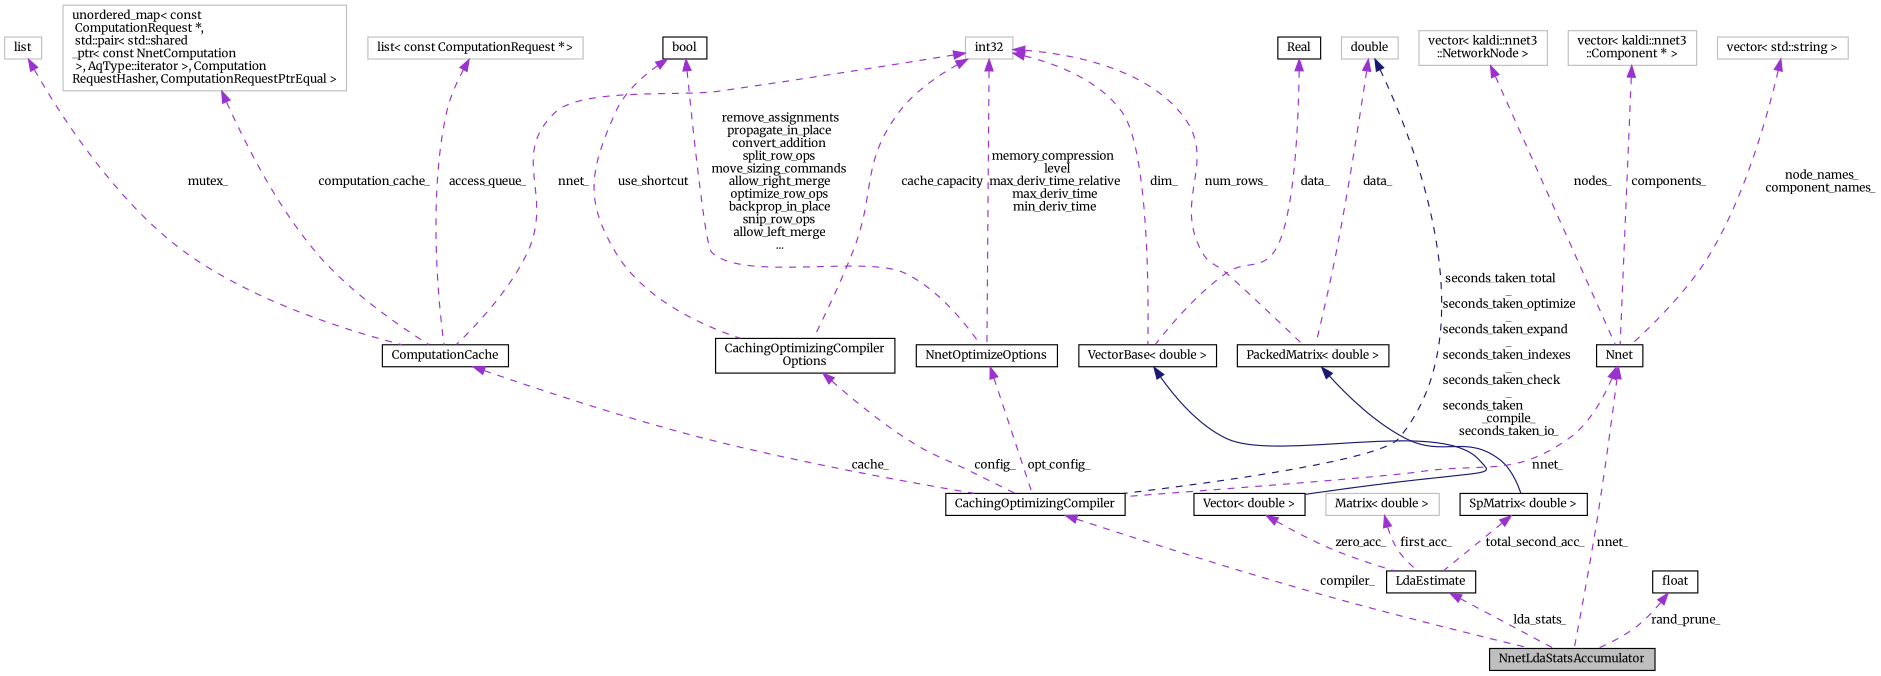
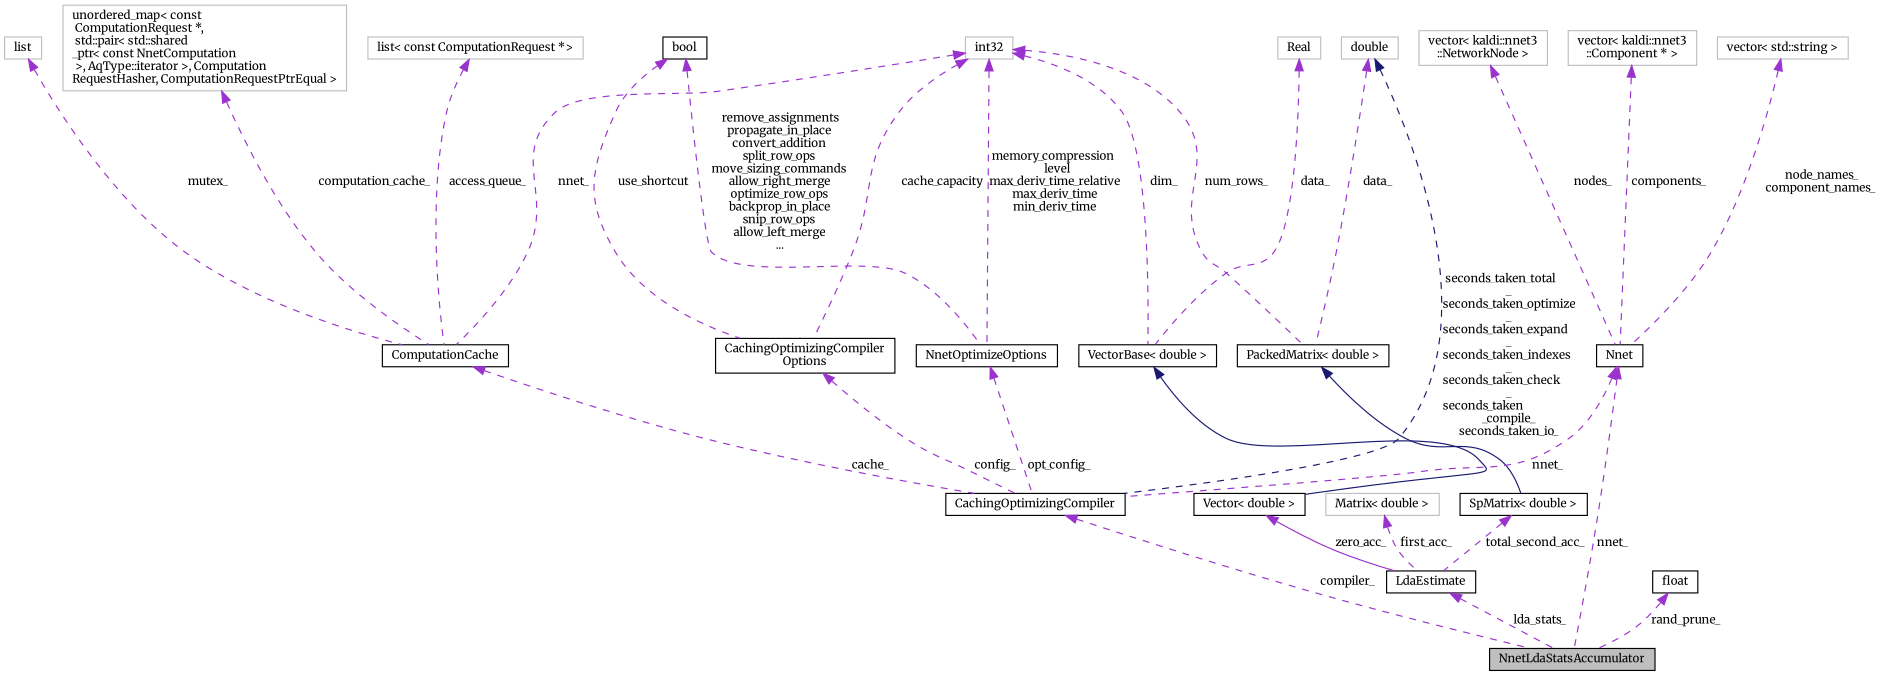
node "Real": color black -> grey75
edge "LdaEstimate" -> "Vector< double >": style dashed -> solid
